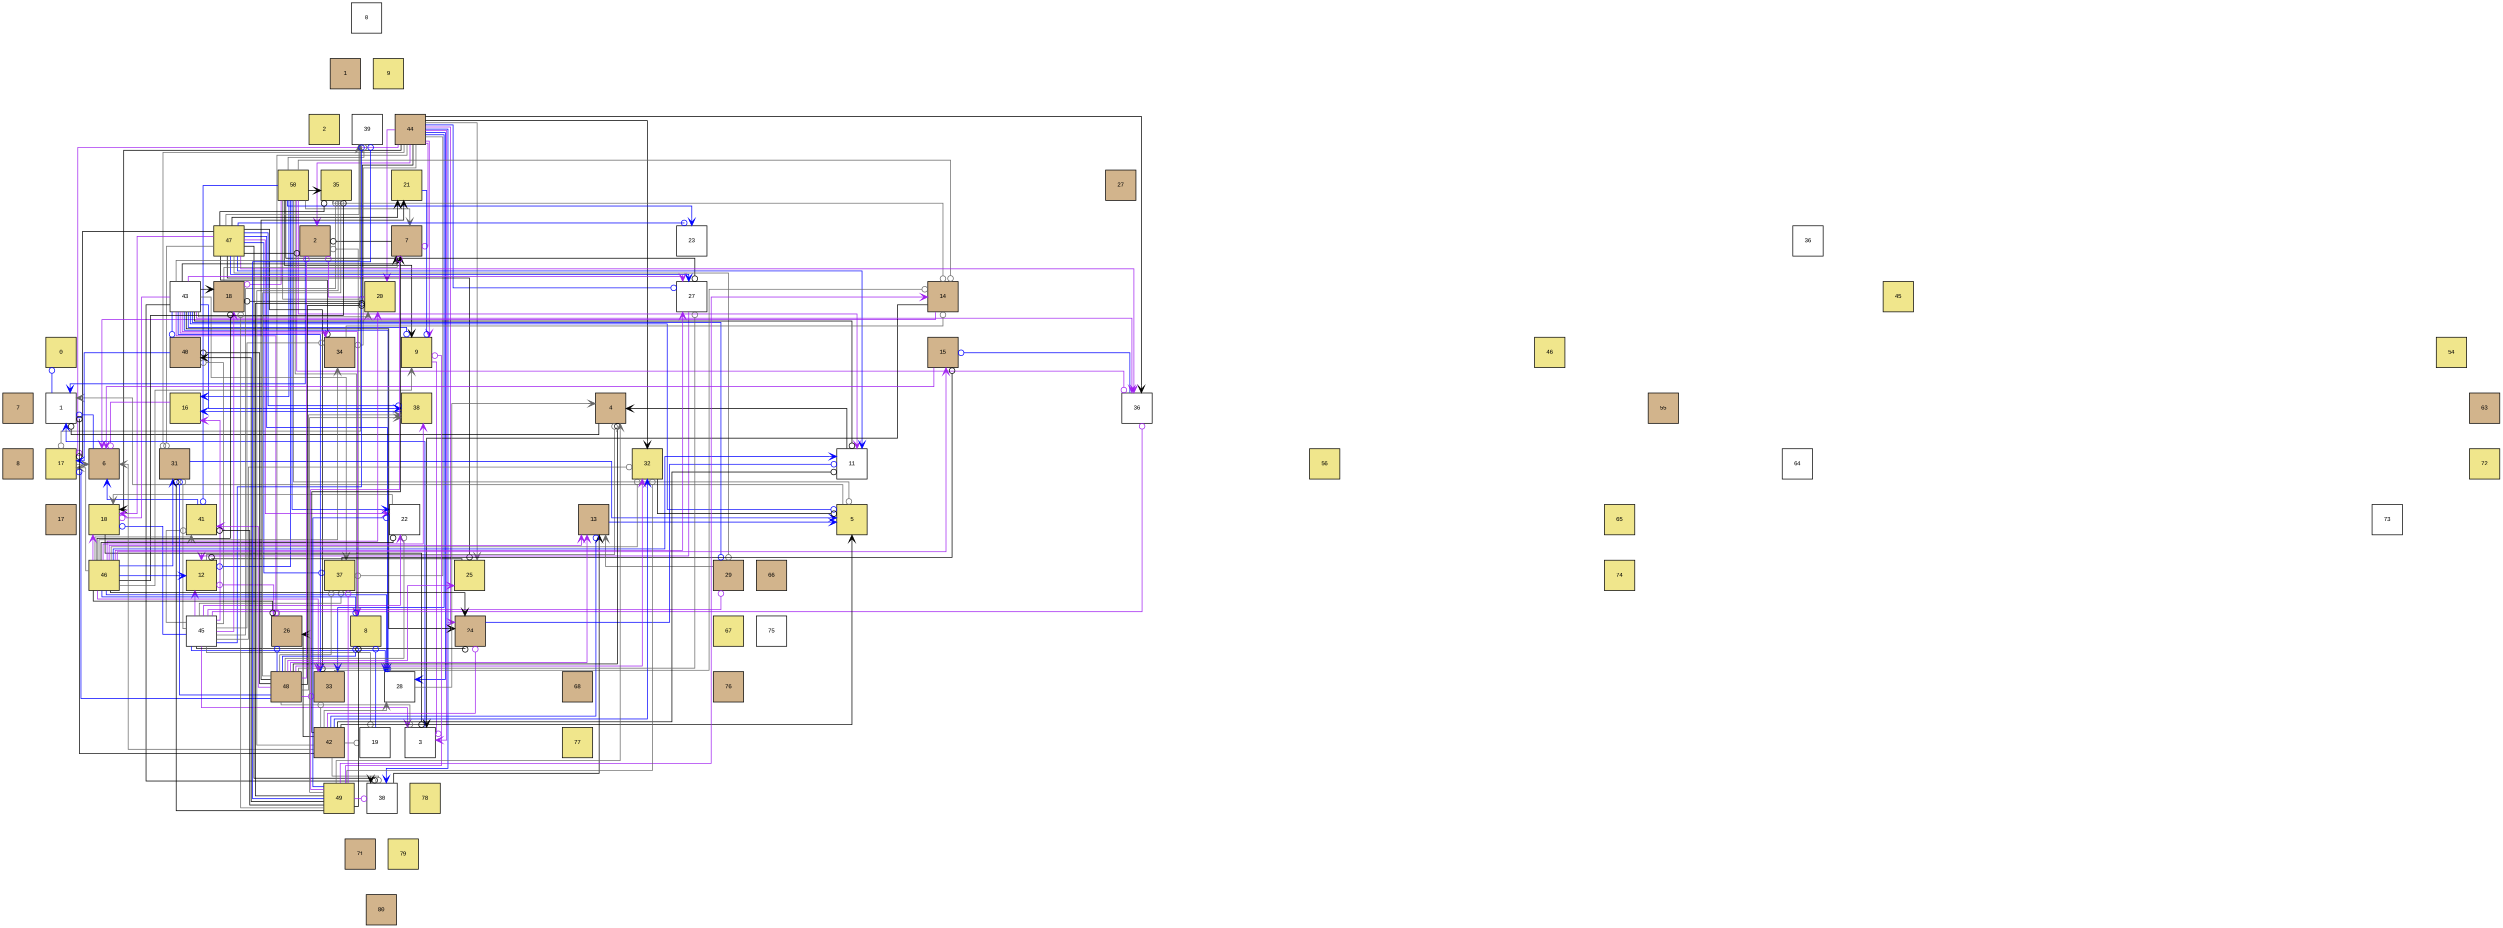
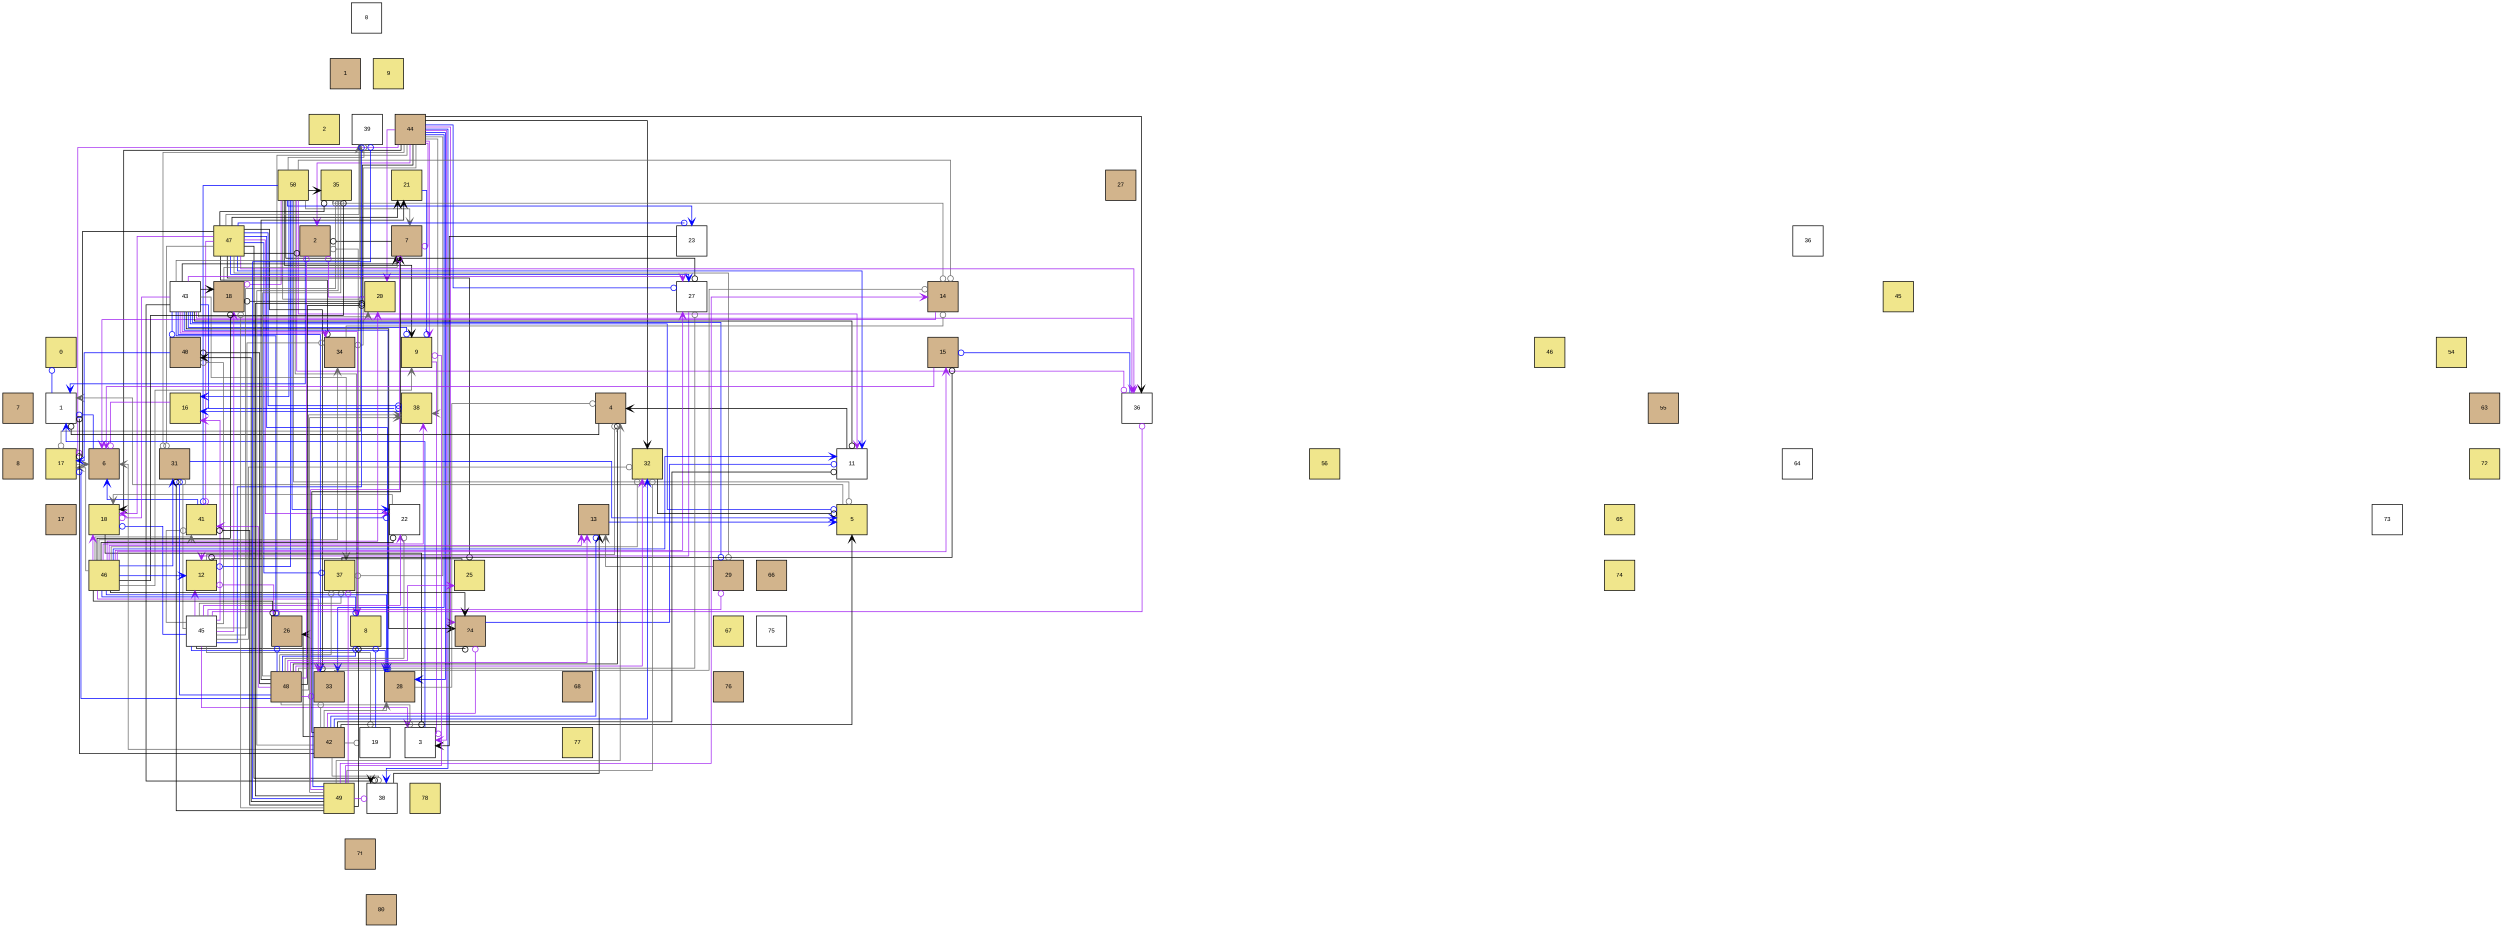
edge "44" -> "25": now "44" -> "38"
edge "47" -> "41": added
edge "28" -> "4": arrowhead vee -> odot
edge "43" -> "38": arrowhead vee -> odot
edge "43" -> "26": color purple -> blue
edge "14" -> "3": now "23" -> "3"
node "28": fillcolor white -> tan
node "79": removed
